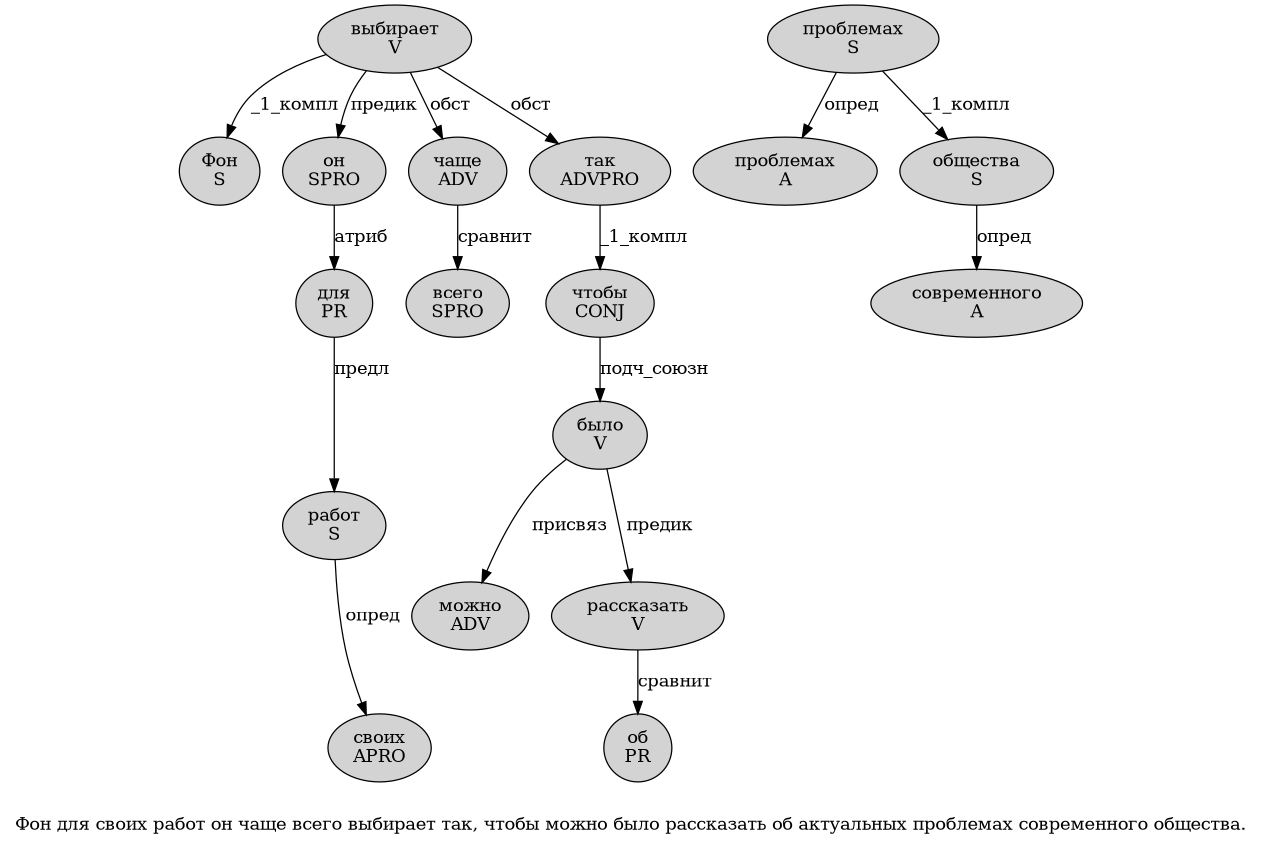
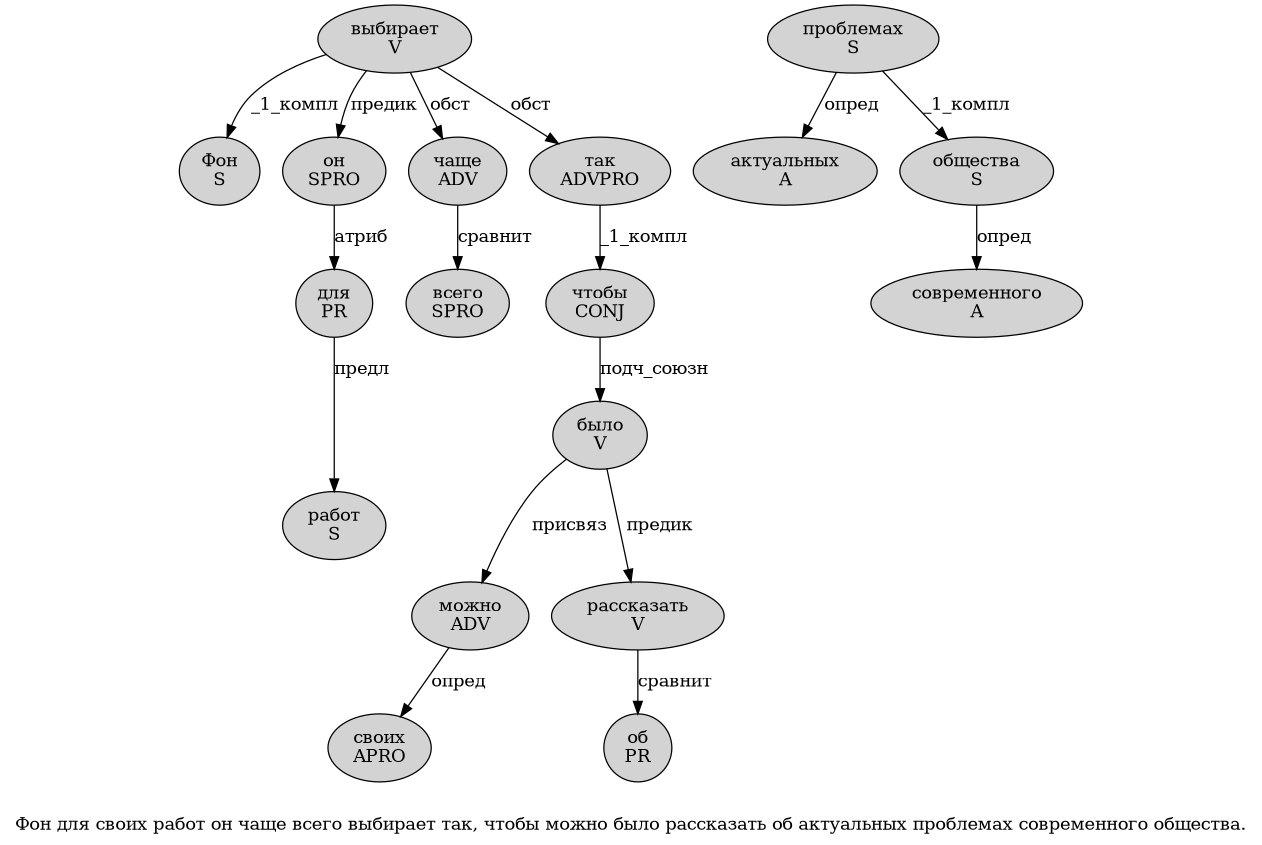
node "проблемах A": label "проблемах A" -> "актуальных A"
edge "работ S" -> "своих APRO": now "можно ADV" -> "своих APRO"
